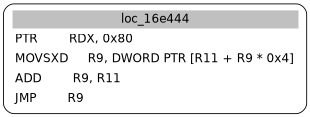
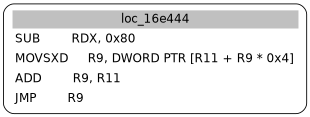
node "loc_16e444": text "PTR        RDX, 0x80" -> "SUB        RDX, 0x80"
